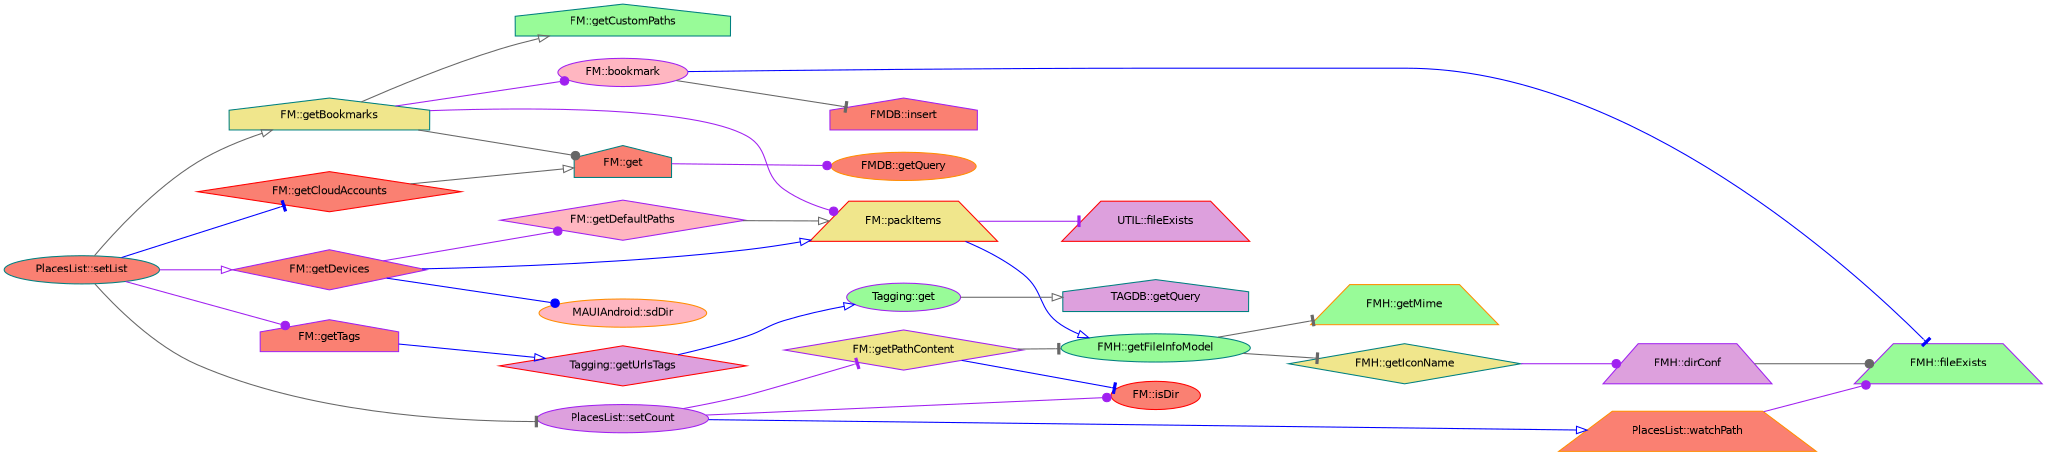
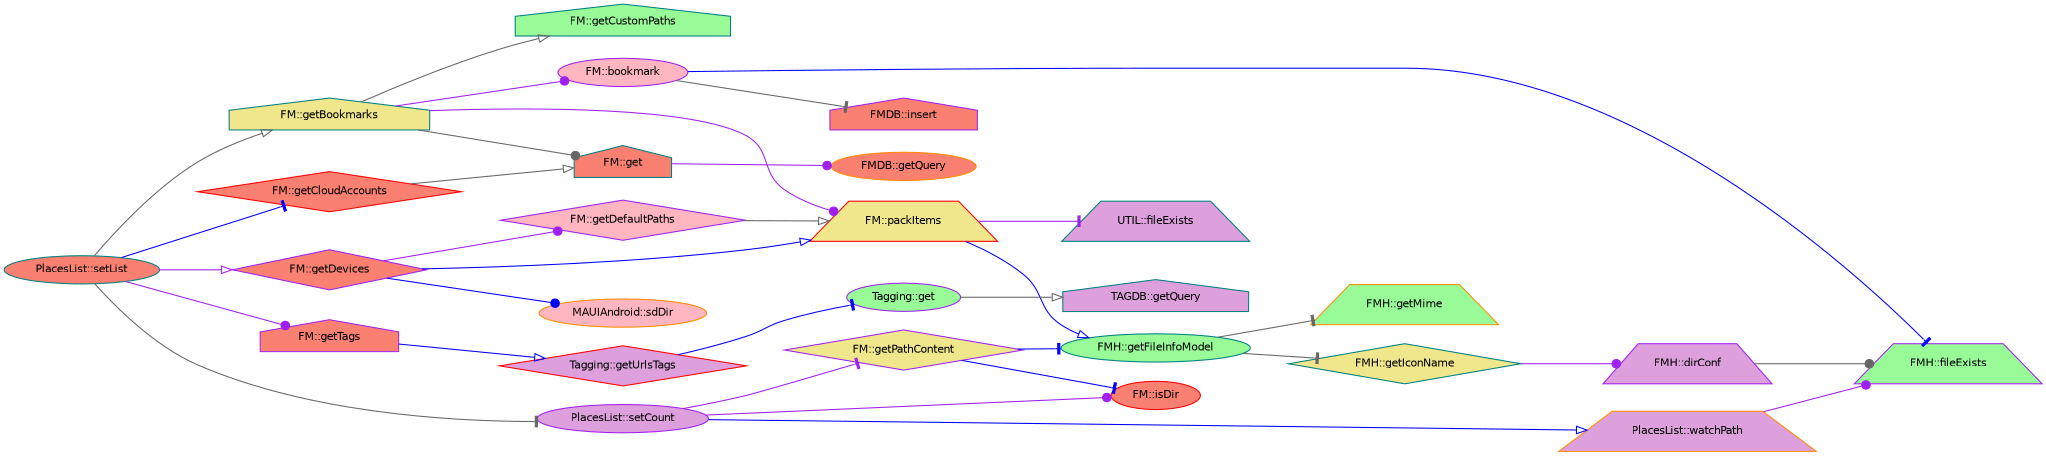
node "UTIL::fileExists": color red -> teal
edge "Tagging::getUrlsTags" -> "Tagging::get": arrowhead onormal -> tee
edge "FM::getPathContent" -> "FMH::getFileInfoModel": color gray40 -> blue
node "PlacesList::watchPath": fillcolor salmon -> plum
